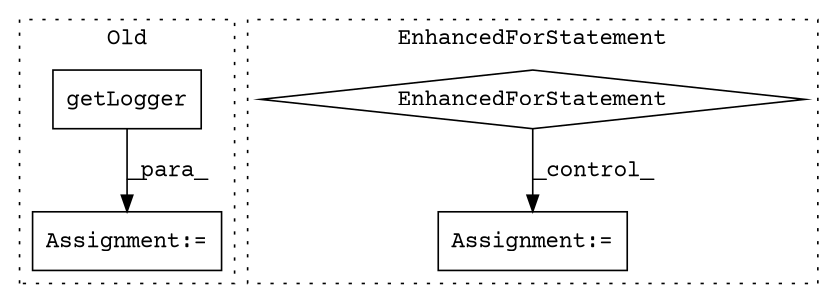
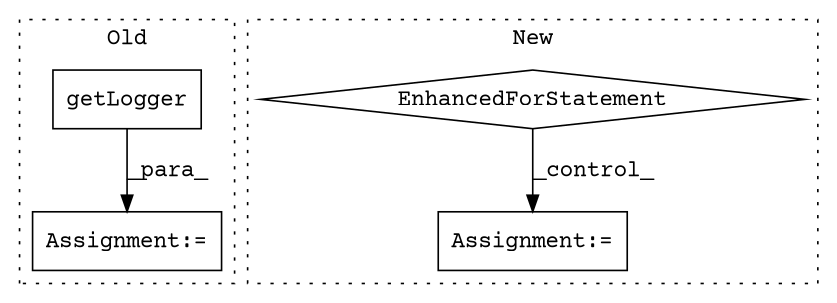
cluster "EnhancedForStatement": label "EnhancedForStatement" -> "New"
